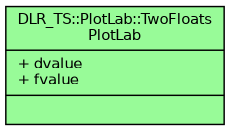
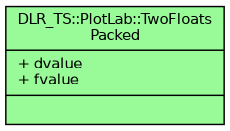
node "DLR_TS::PlotLab::TwoFloats": text "PlotLab" -> "Packed"
